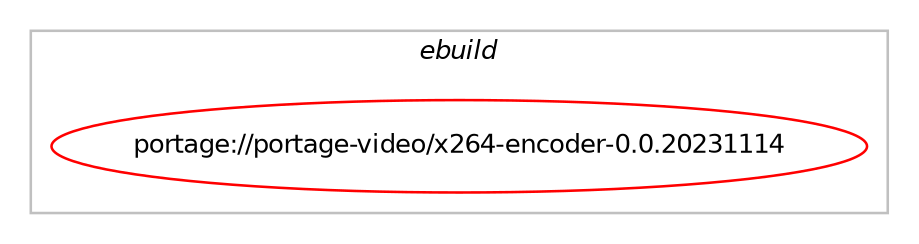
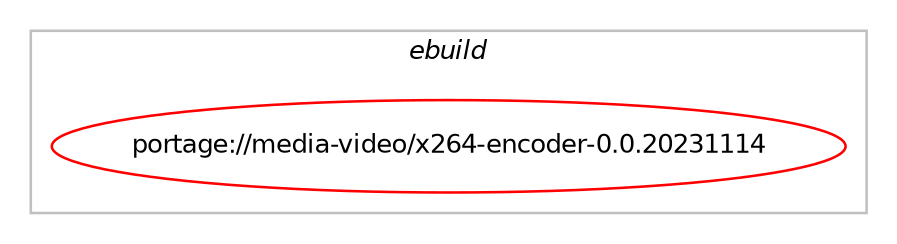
node "portage://portage-video/x264-encoder-0.0.20231114": label "portage://portage-video/x264-encoder-0.0.20231114" -> "portage://media-video/x264-encoder-0.0.20231114"
